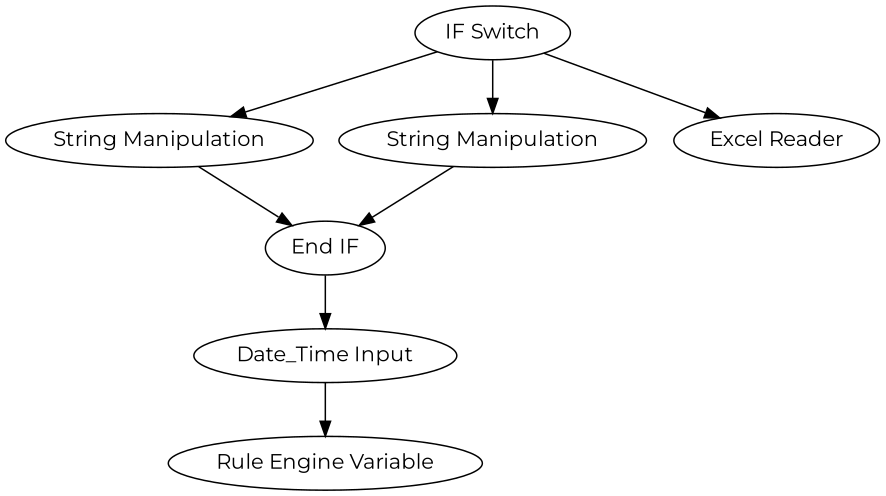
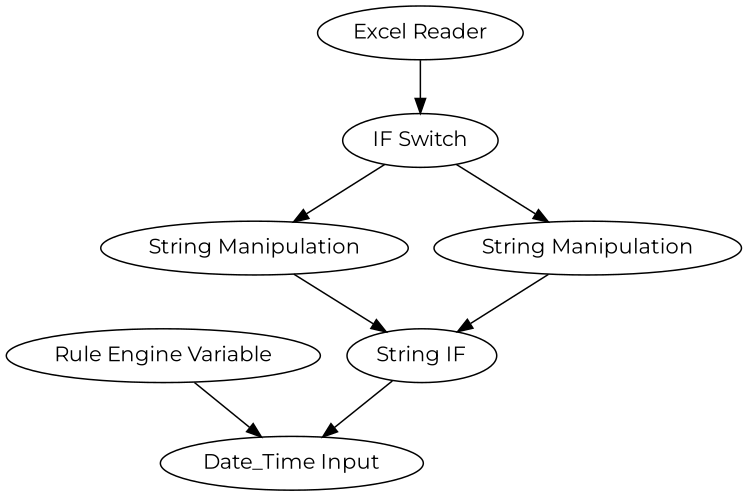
edge "IF Switch" -> "Excel Reader": reversed
node "End IF": label "End IF" -> "String IF"
edge "Date_Time Input" -> "Rule Engine Variable": reversed
